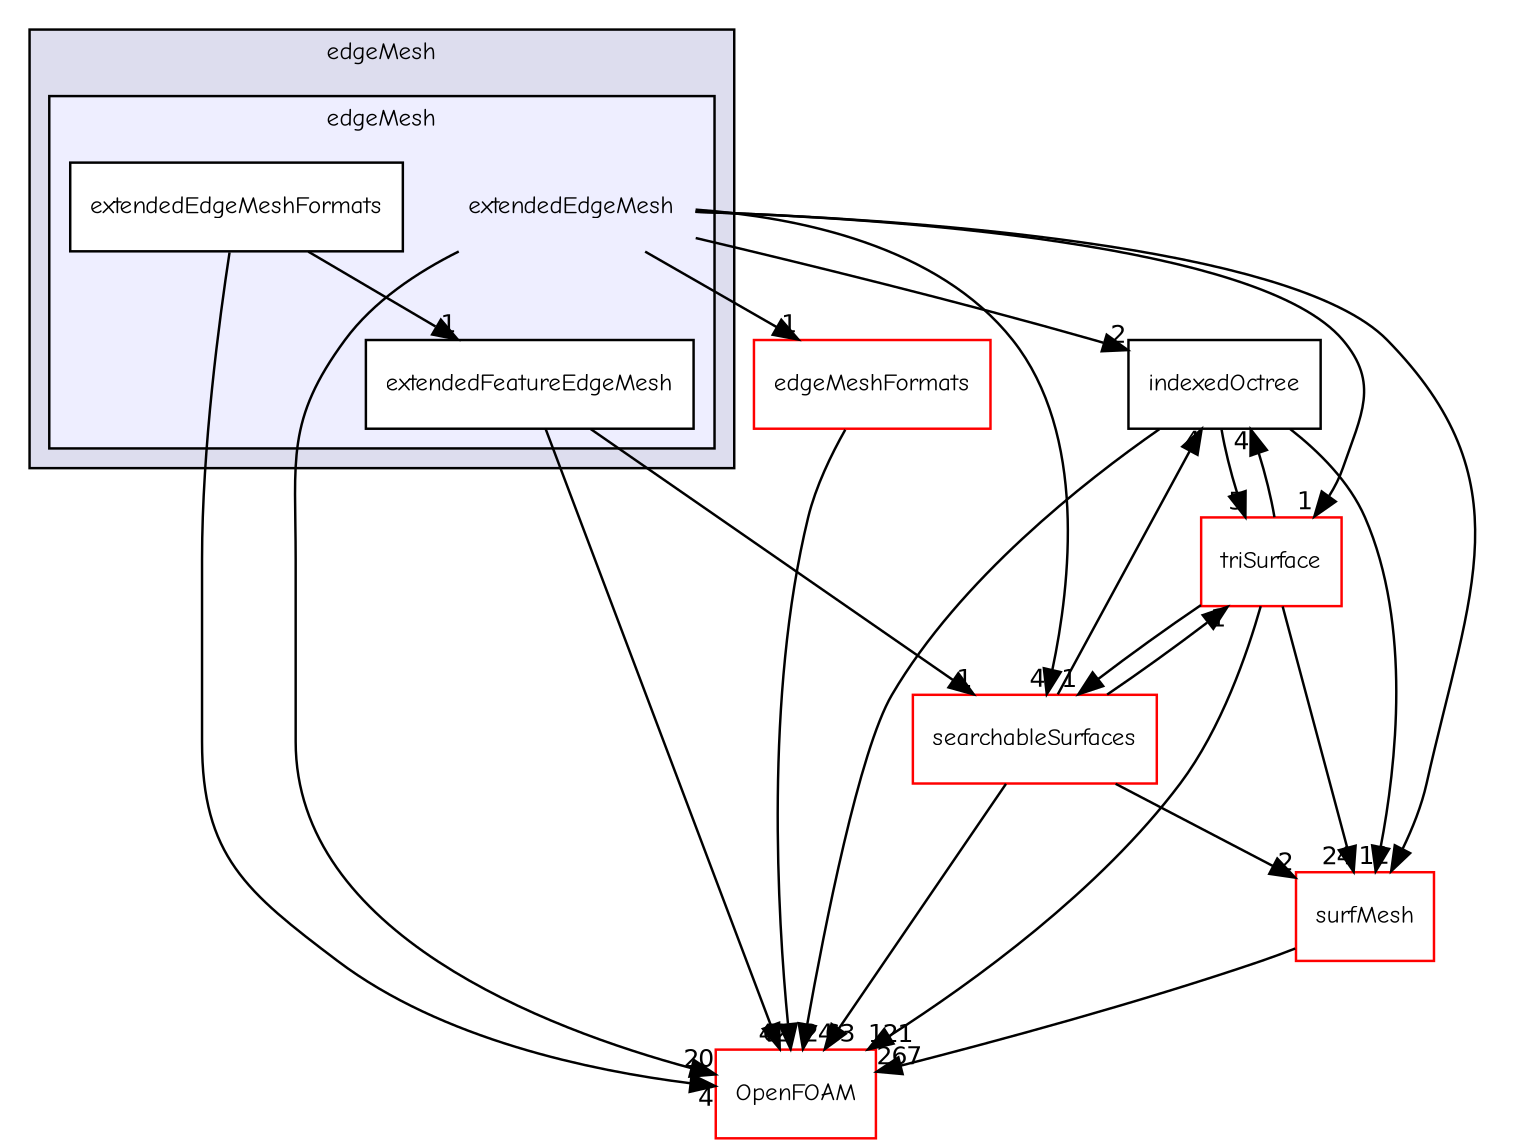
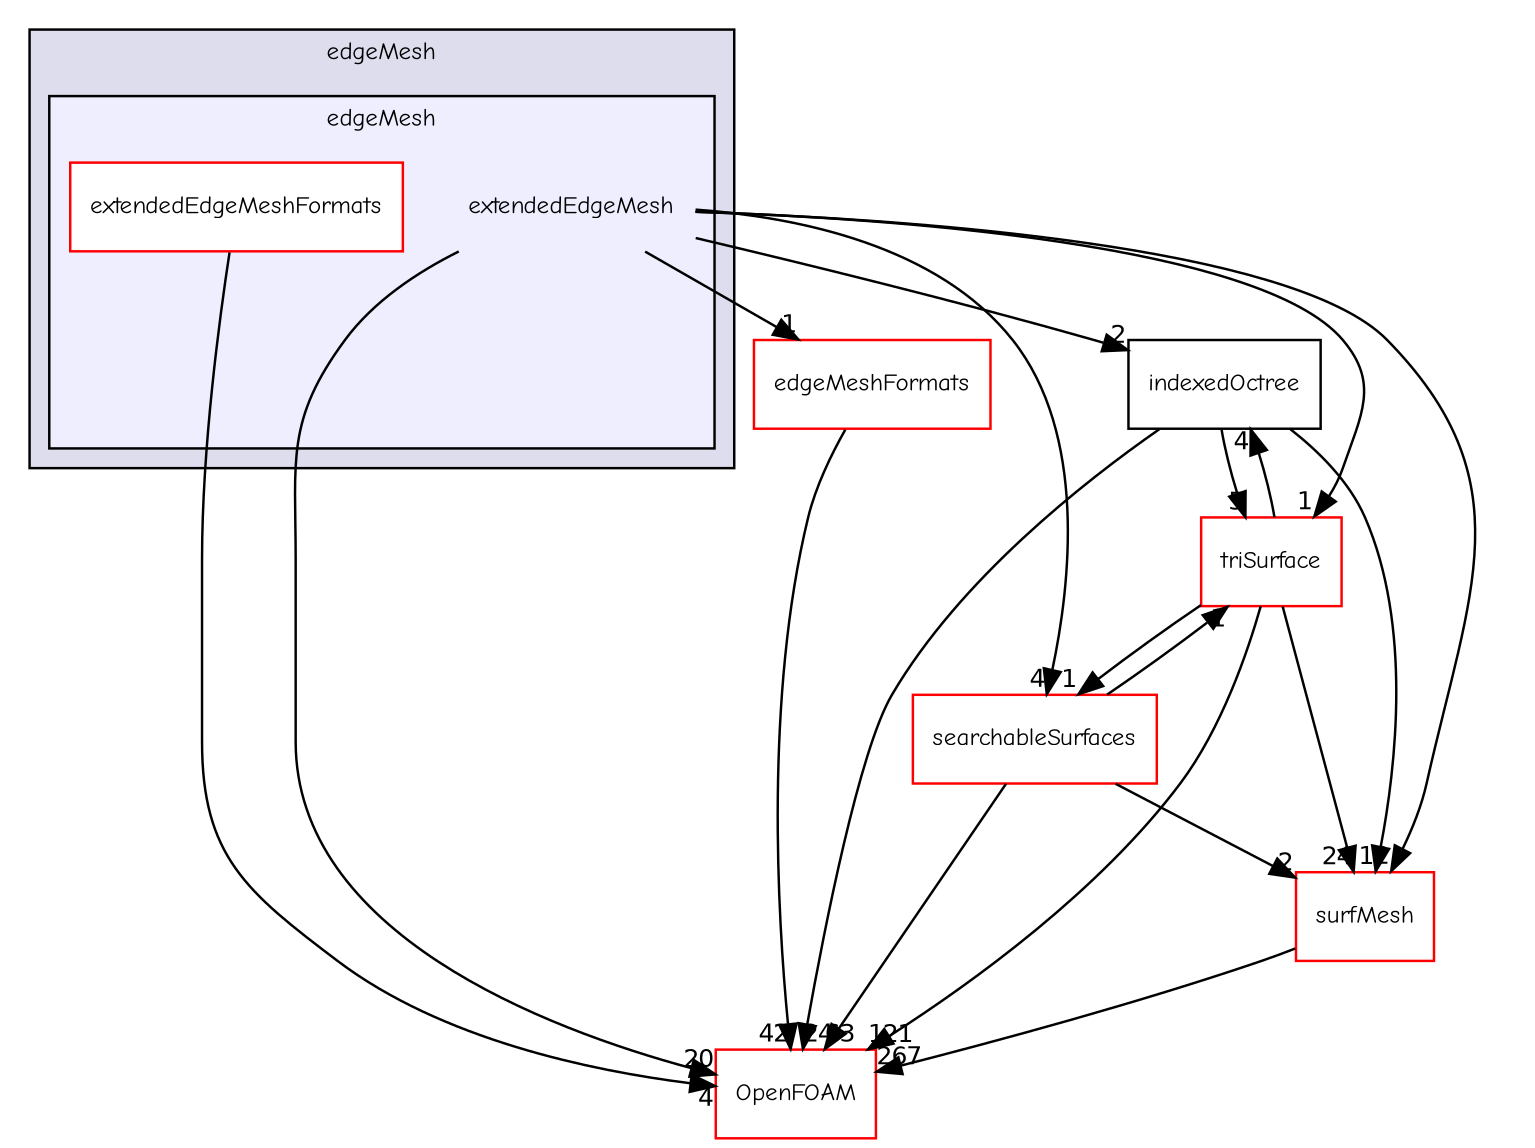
node "extendedEdgeMeshFormats": color black -> red
node "extendedFeatureEdgeMesh": removed
edge "searchableSurfaces" -> "indexedOctree": removed
